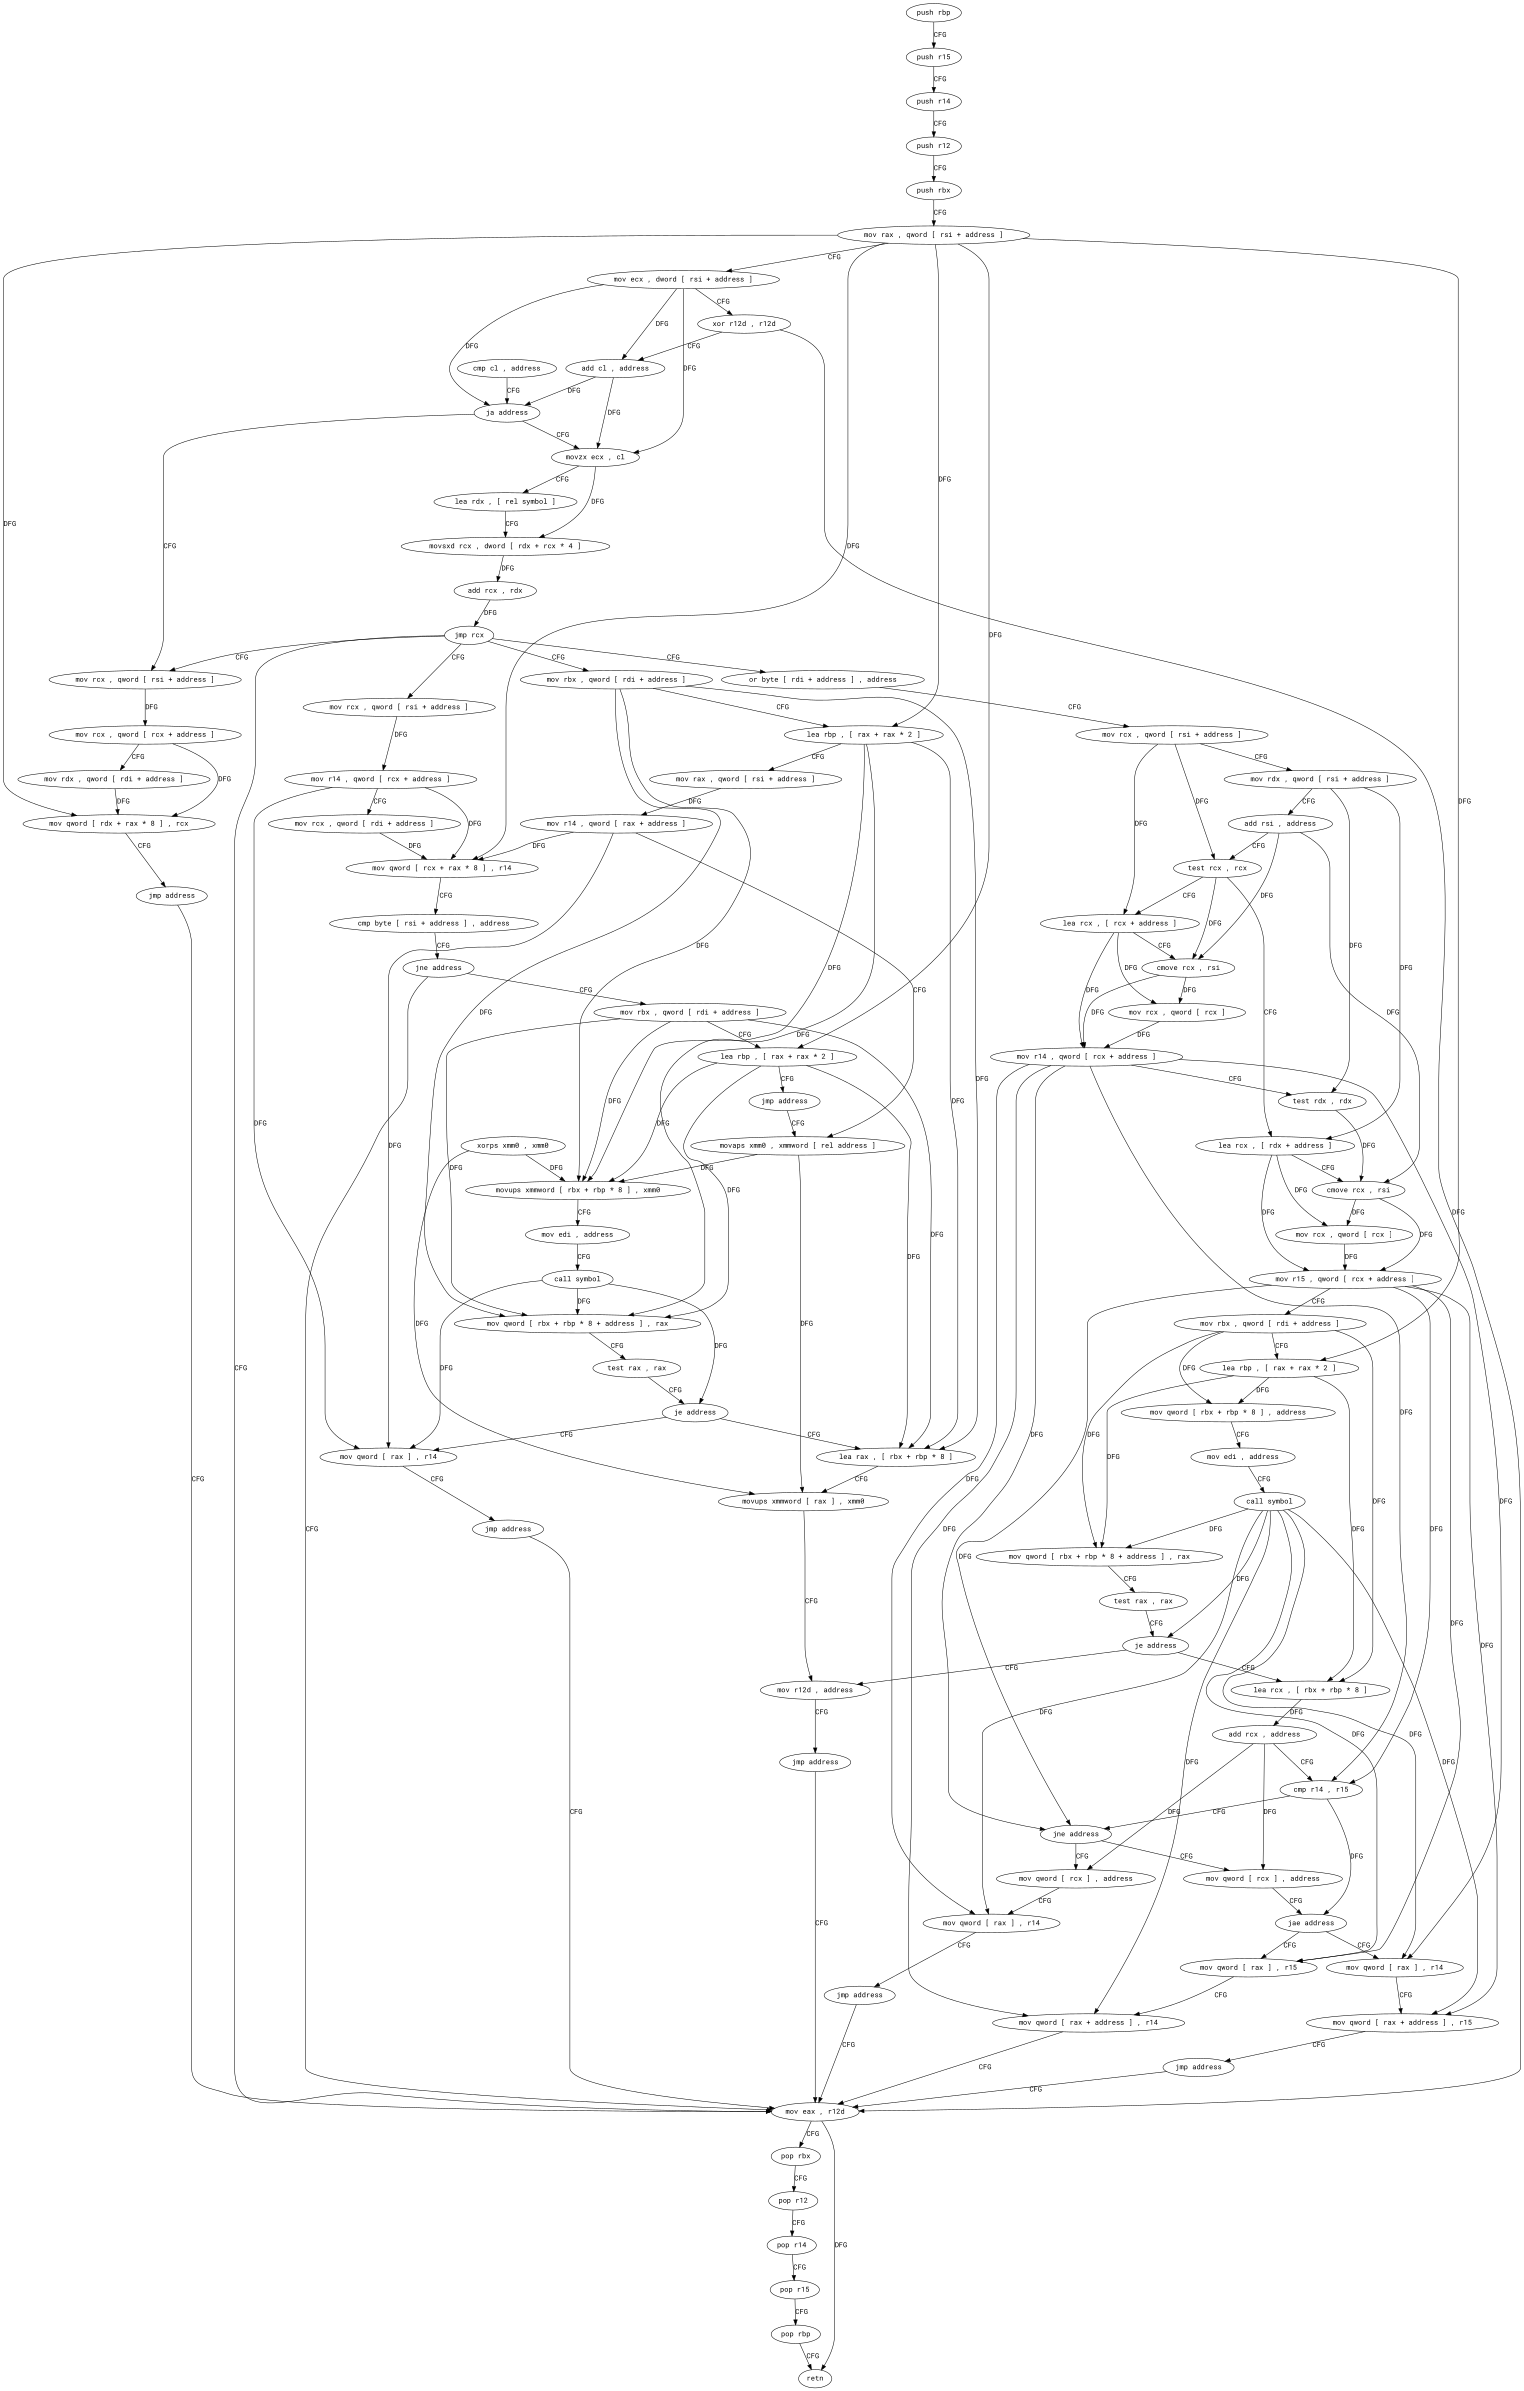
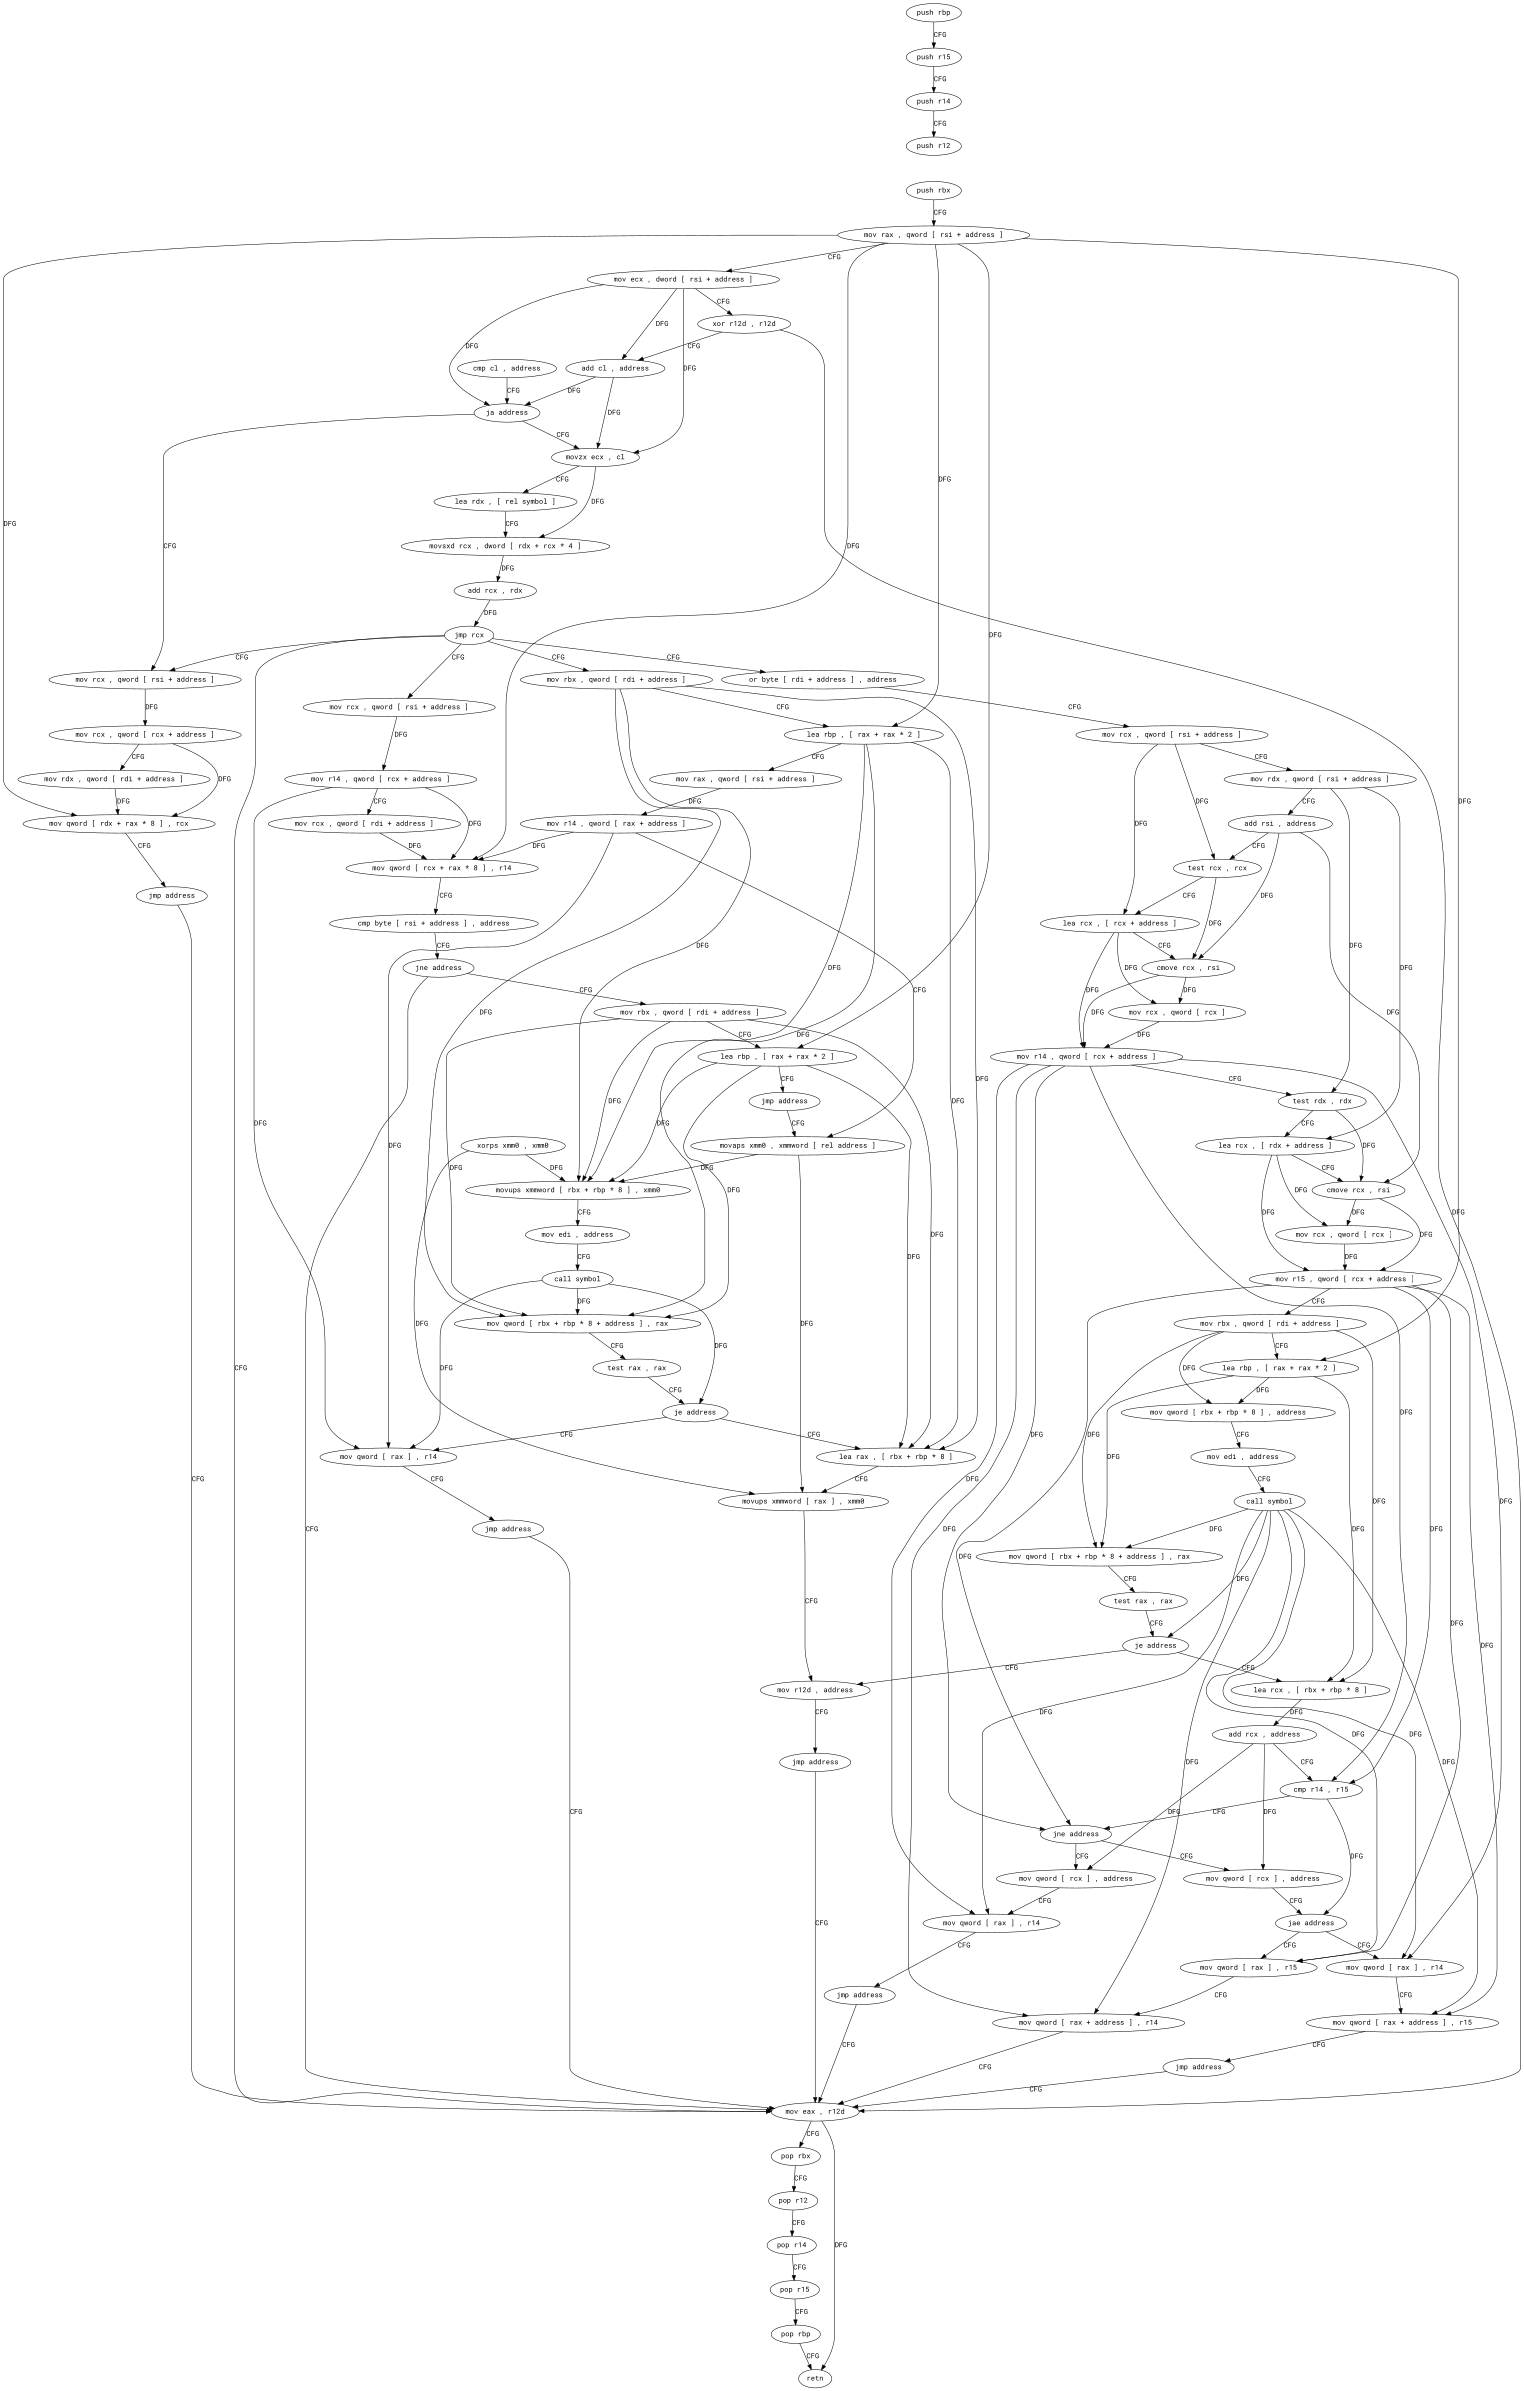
edge "push r12" -> "push rbx": removed, label "CFG"
edge "test rcx , rcx" -> "lea rcx , [ rdx + address ]": now "test rdx , rdx" -> "lea rcx , [ rdx + address ]"
